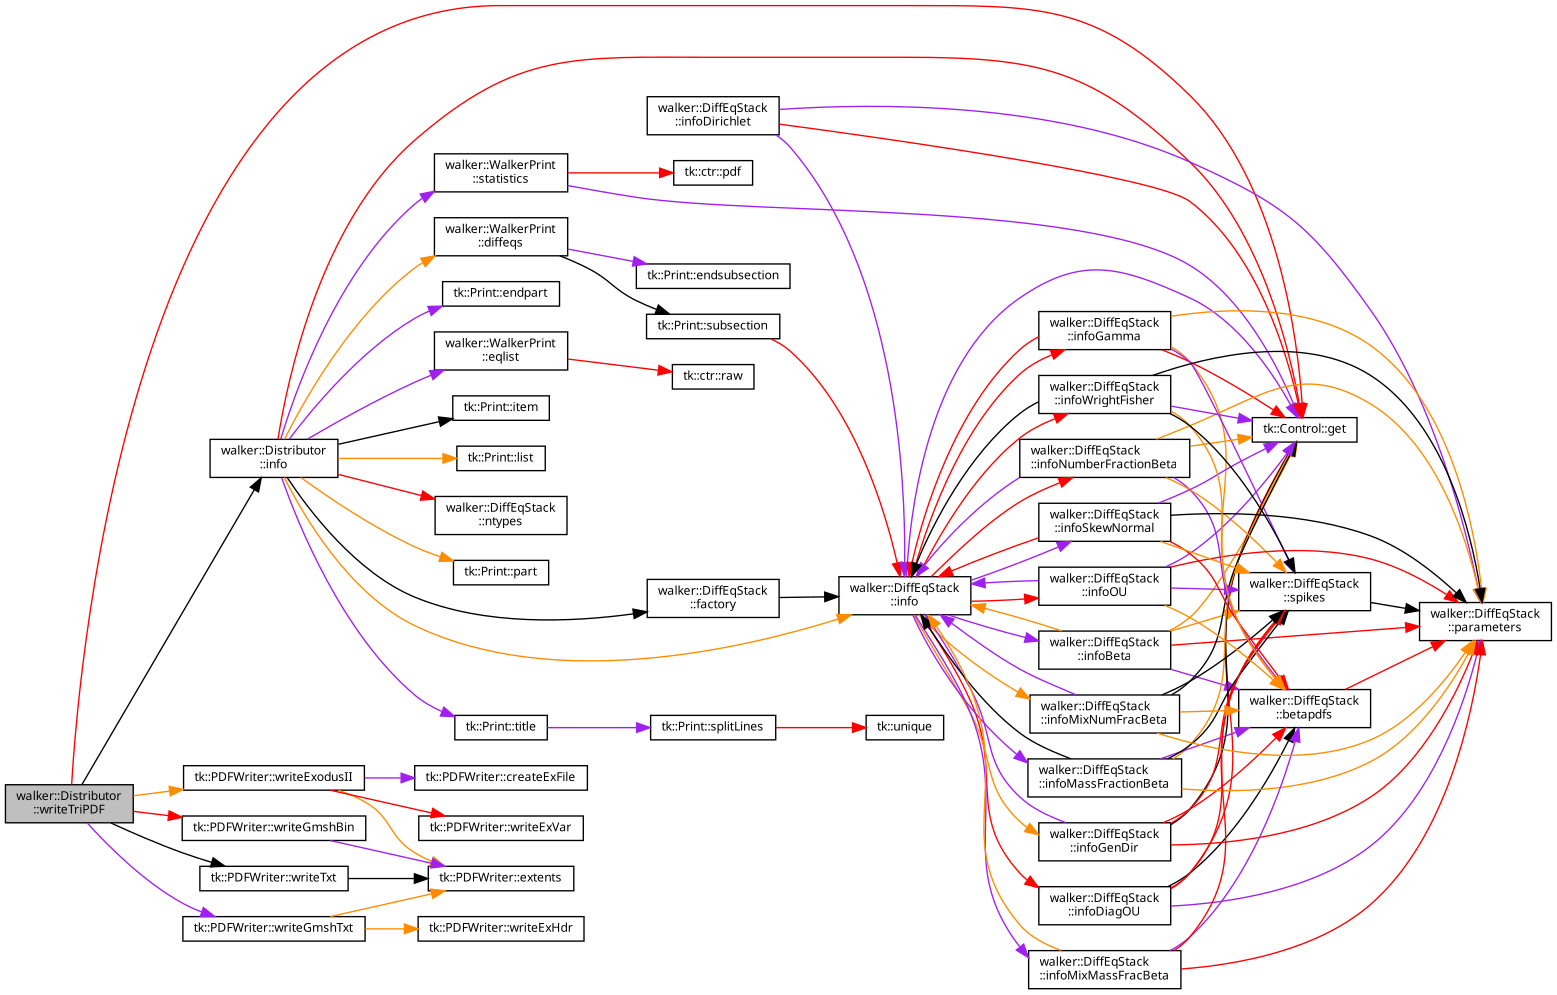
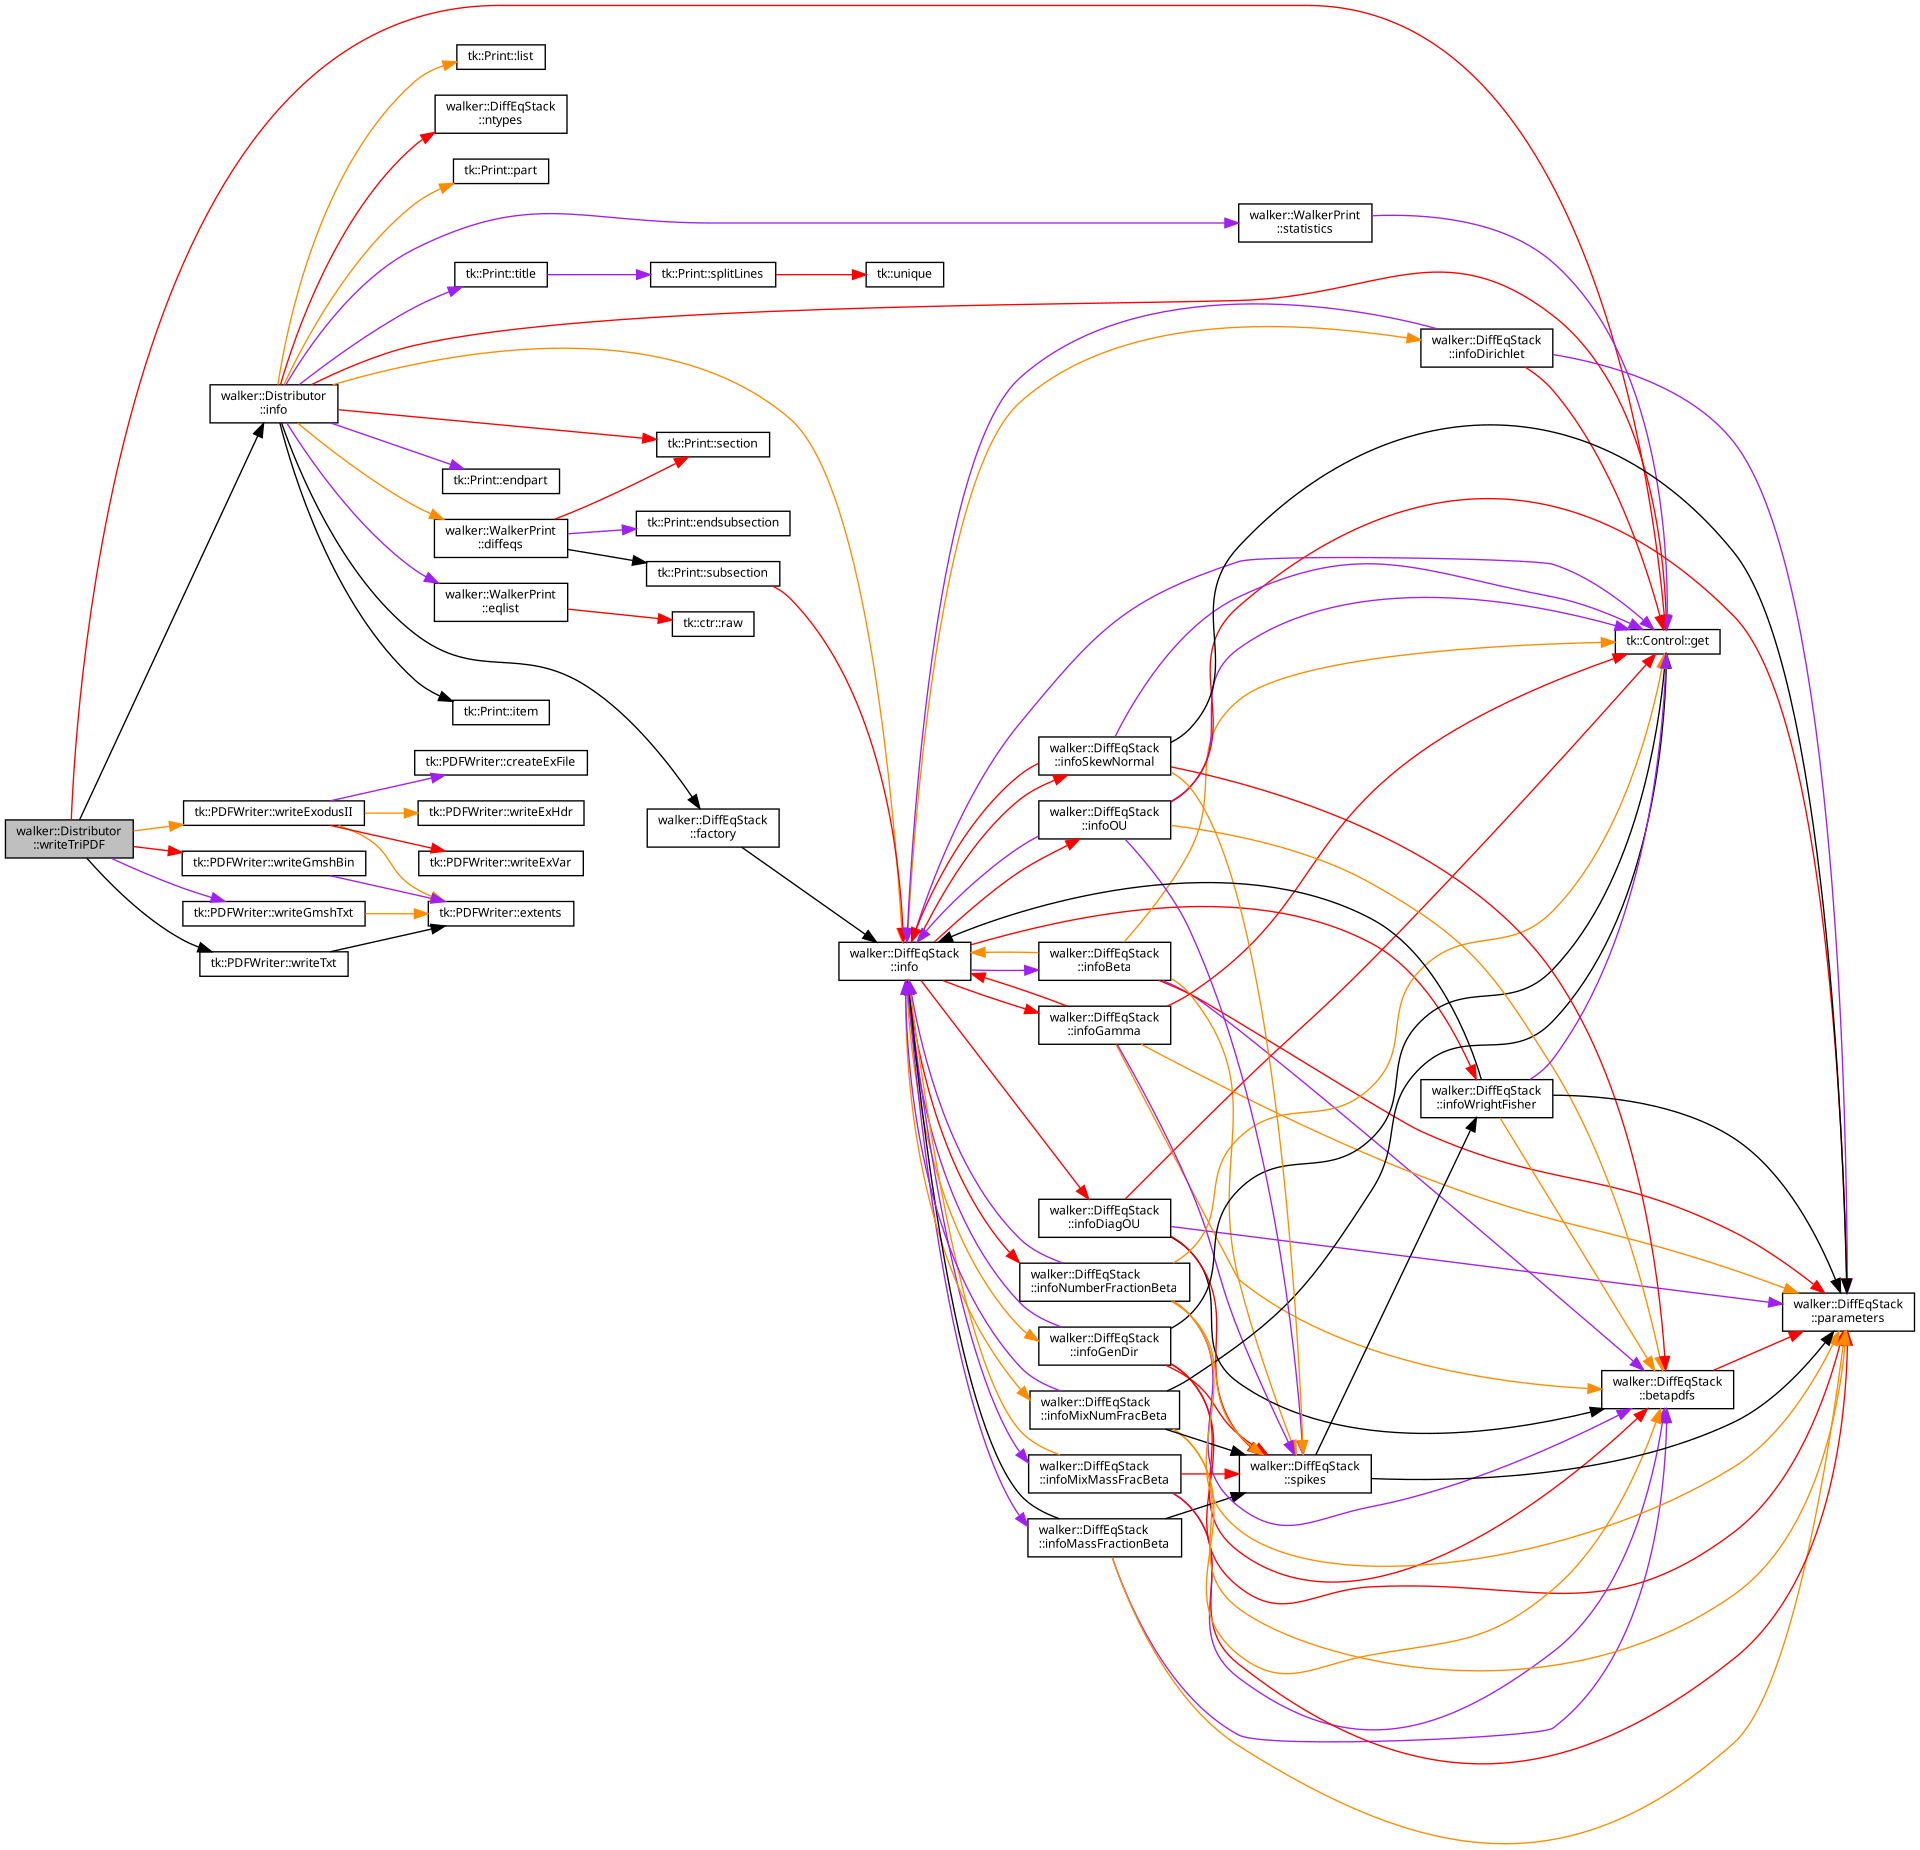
node "tk::ctr::pdf": removed
node "tk::Print::section": added
edge "walker::DiffEqStack ::info" -> "walker::DiffEqStack ::infoDirichlet": added
edge "walker::DiffEqStack ::infoWrightFisher" -> "walker::DiffEqStack ::spikes": reversed
edge "walker::DiffEqStack ::info" -> "walker::DiffEqStack ::infoSkewNormal": color purple -> red
edge "walker::DiffEqStack ::infoMassFractionBeta" -> "tk::Control::get": removed
edge "tk::PDFWriter::writeGmshTxt" -> "tk::PDFWriter::writeExHdr": now "tk::PDFWriter::writeExodusII" -> "tk::PDFWriter::writeExHdr"
